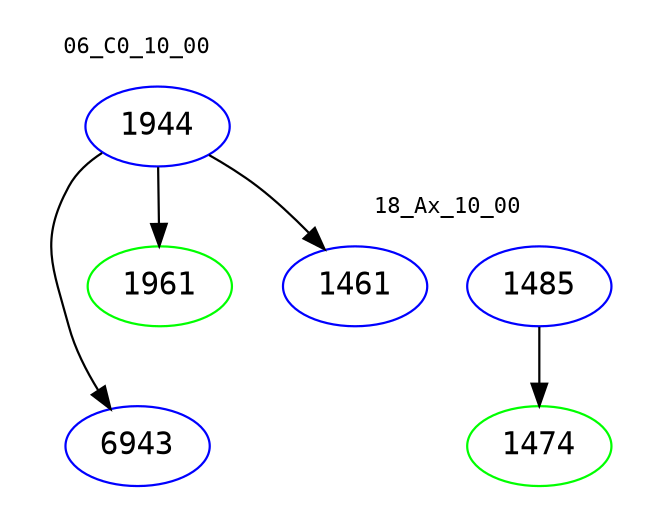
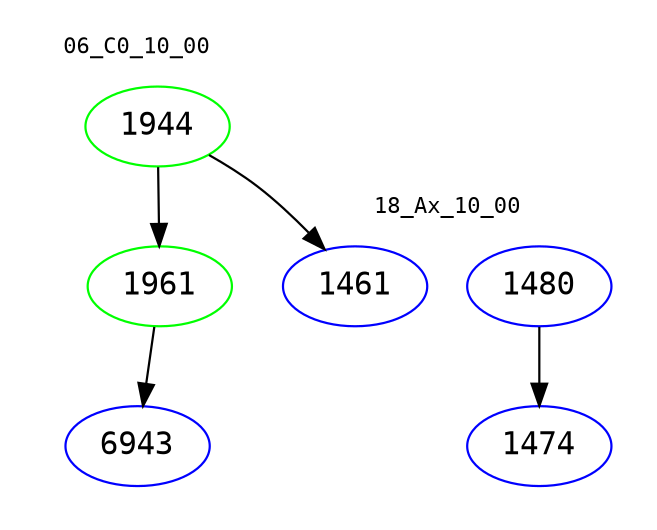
node "1944": color blue -> green
edge "1944" -> "6943": now "1961" -> "6943"
node "1485": label "1485" -> "1480"
node "1474": color green -> blue
